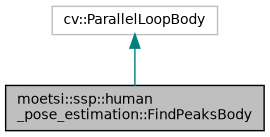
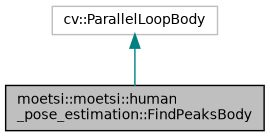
node "moetsi::ssp::human _pose_estimation::FindPeaksBody": label "moetsi::ssp::human _pose_estimation::FindPeaksBody" -> "moetsi::moetsi::human _pose_estimation::FindPeaksBody"
